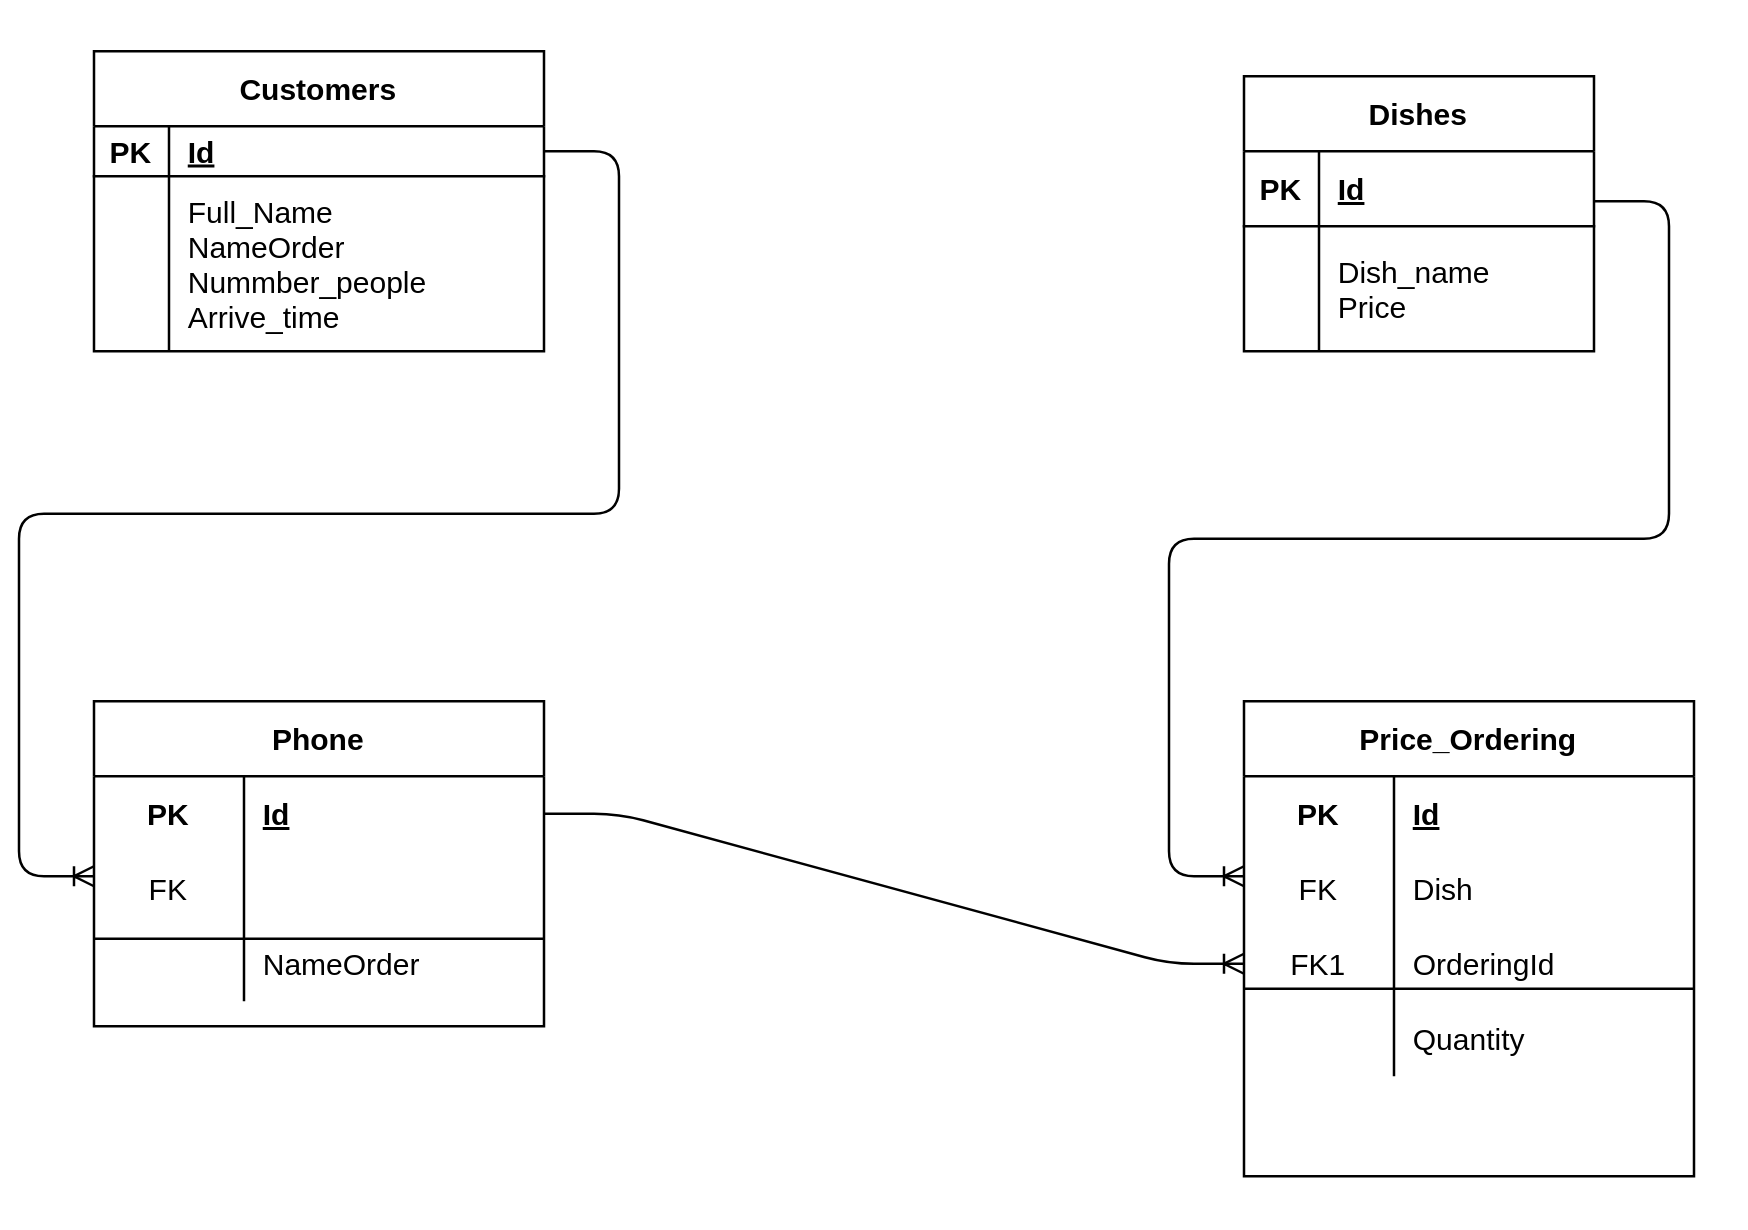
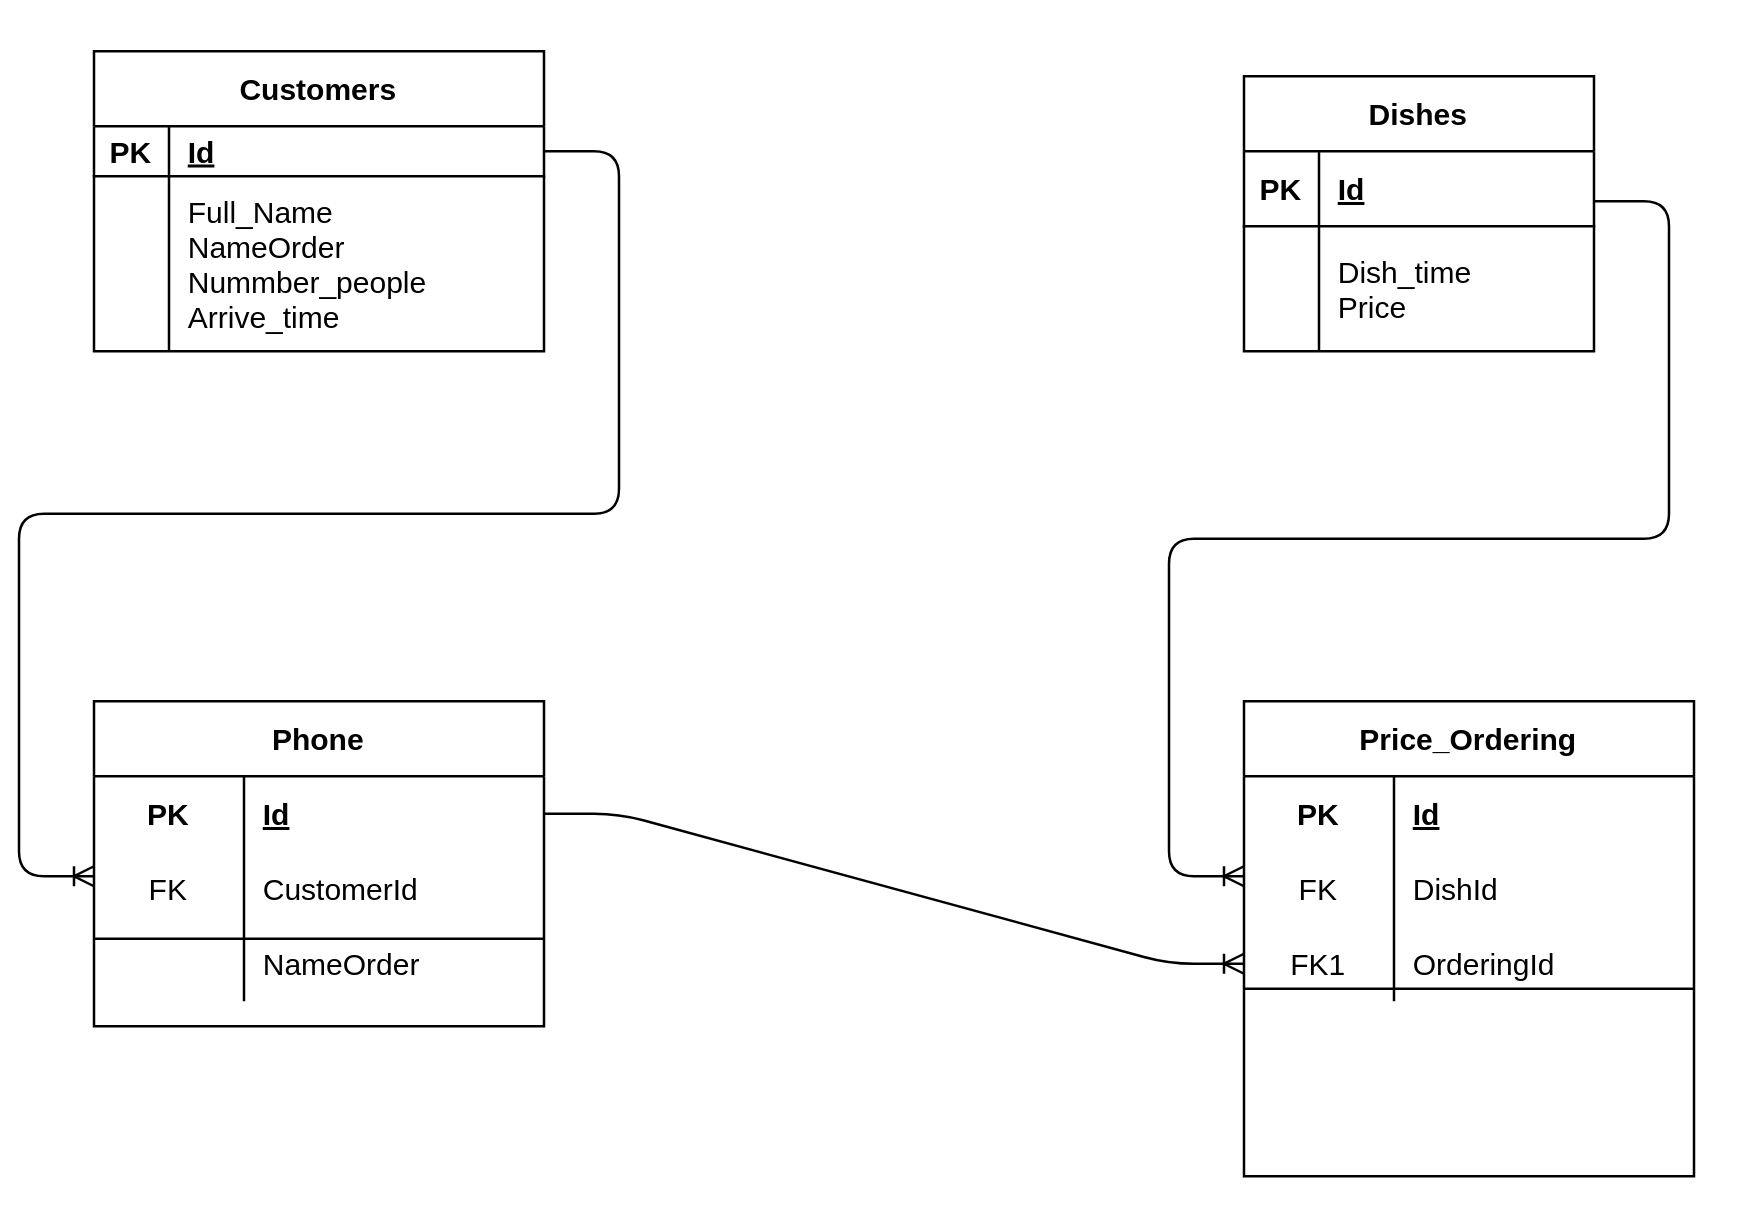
node "Dish_name Price": label "Dish_name Price" -> "Dish_time Price"
node "CustomerId": added
node "Dish": label "Dish" -> "DishId"
node "Quantity": removed
